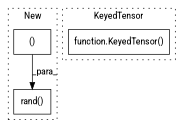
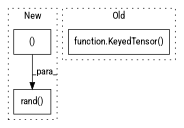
cluster "KeyedTensor": label "KeyedTensor" -> "Old"
